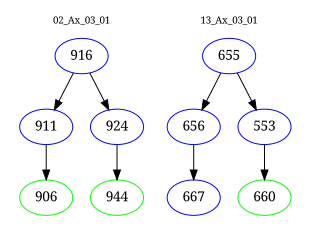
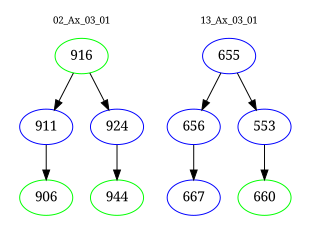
node "916": color blue -> green
